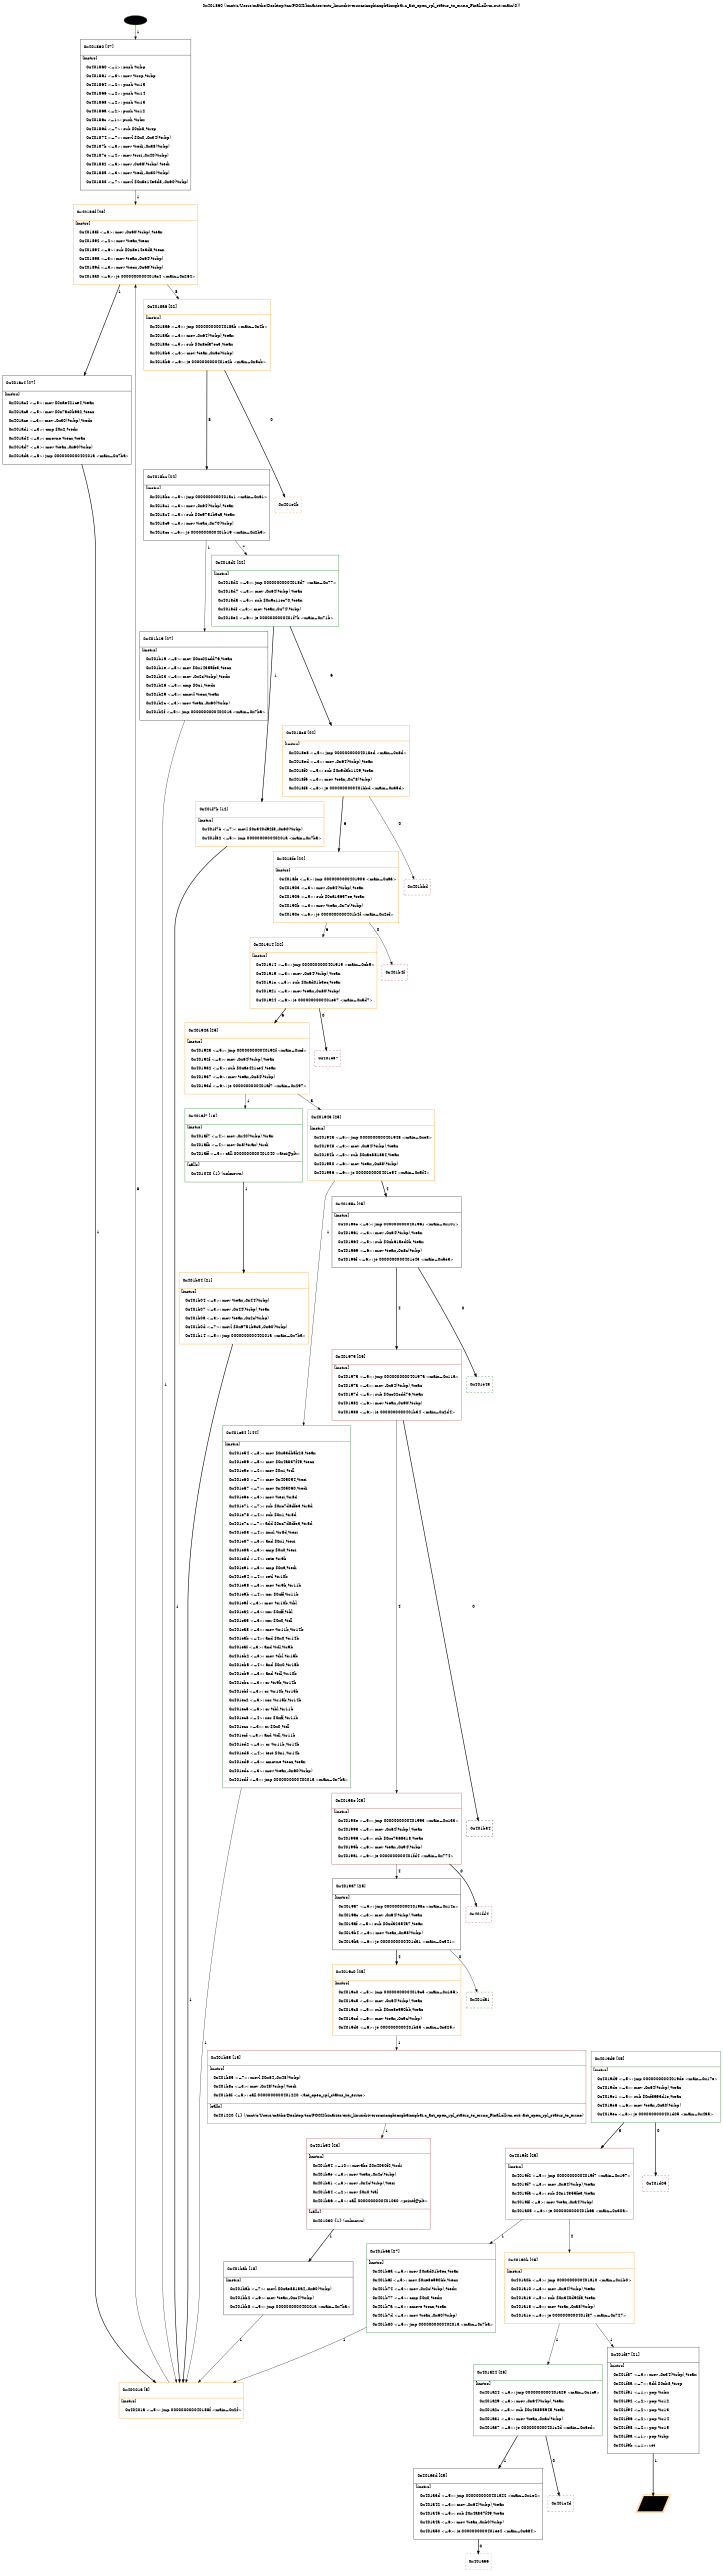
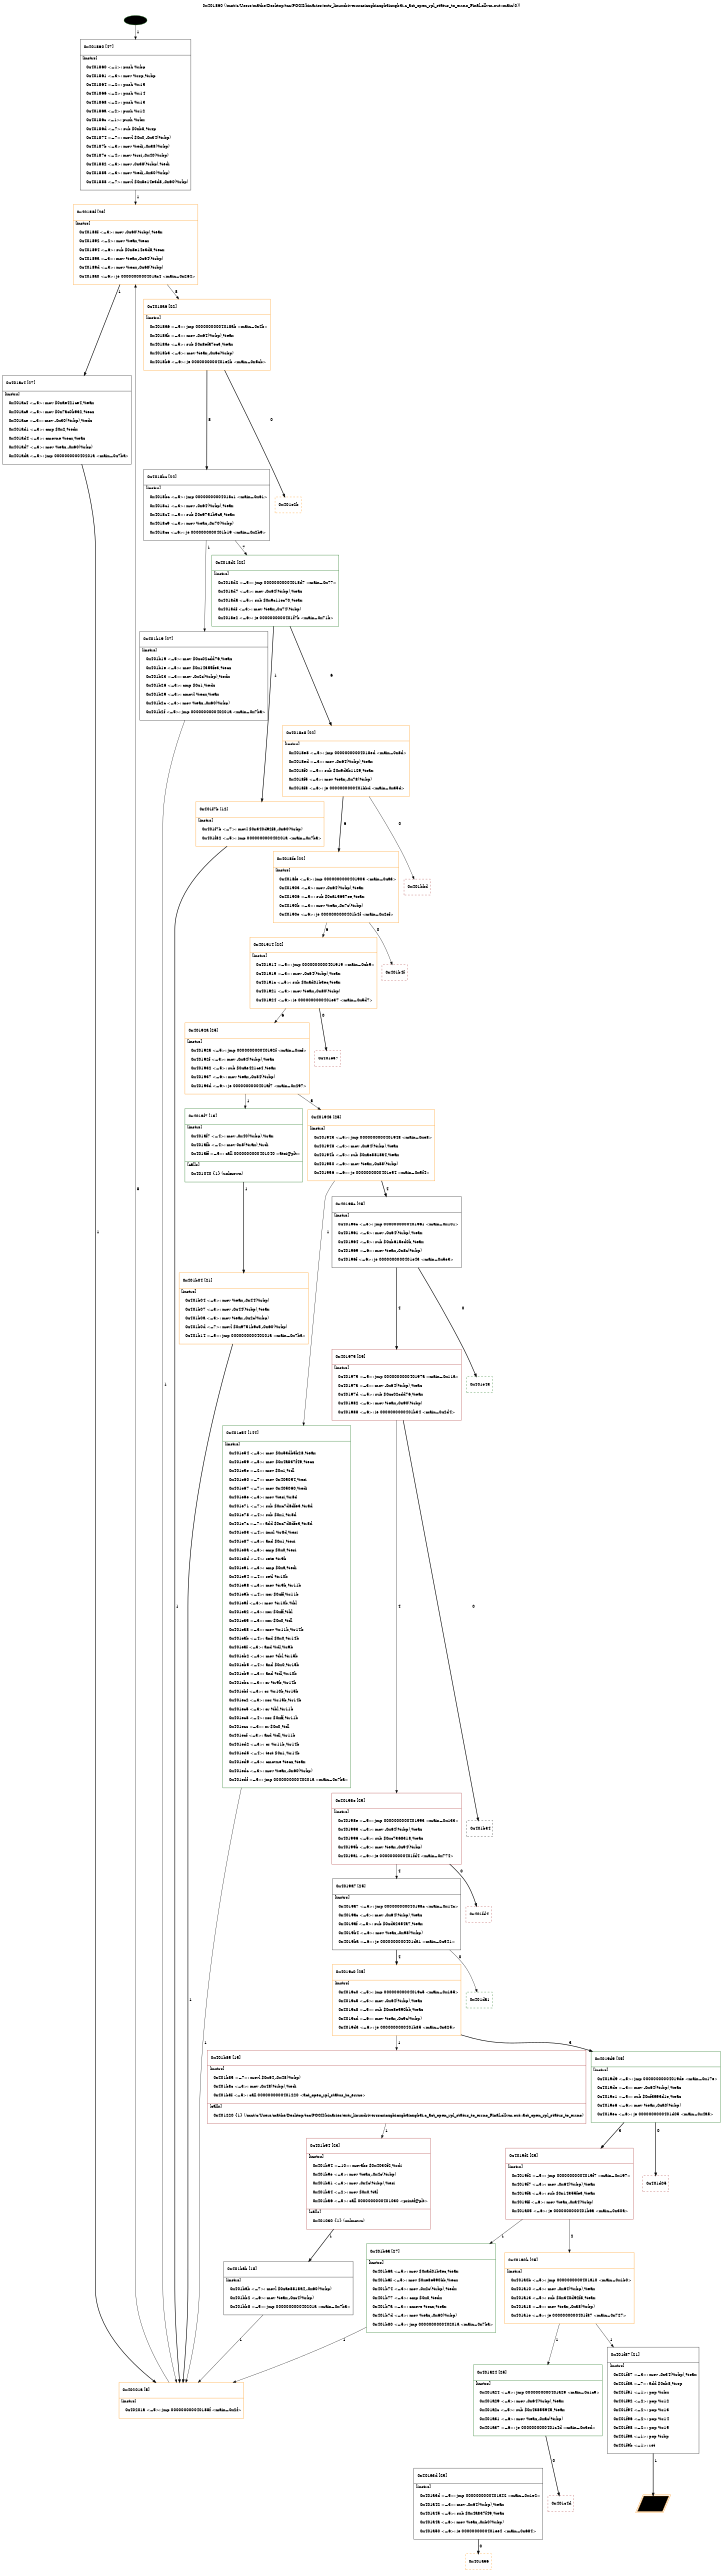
edge "0x401914 [22]" -> "0x40192a [25]": style bold -> solid
edge "0x4019c0 [25]" -> "0x4019d9 [25]": added, label "3"
edge "0x401a24 [25]" -> "0x401a3d [25]": removed, label "1"
